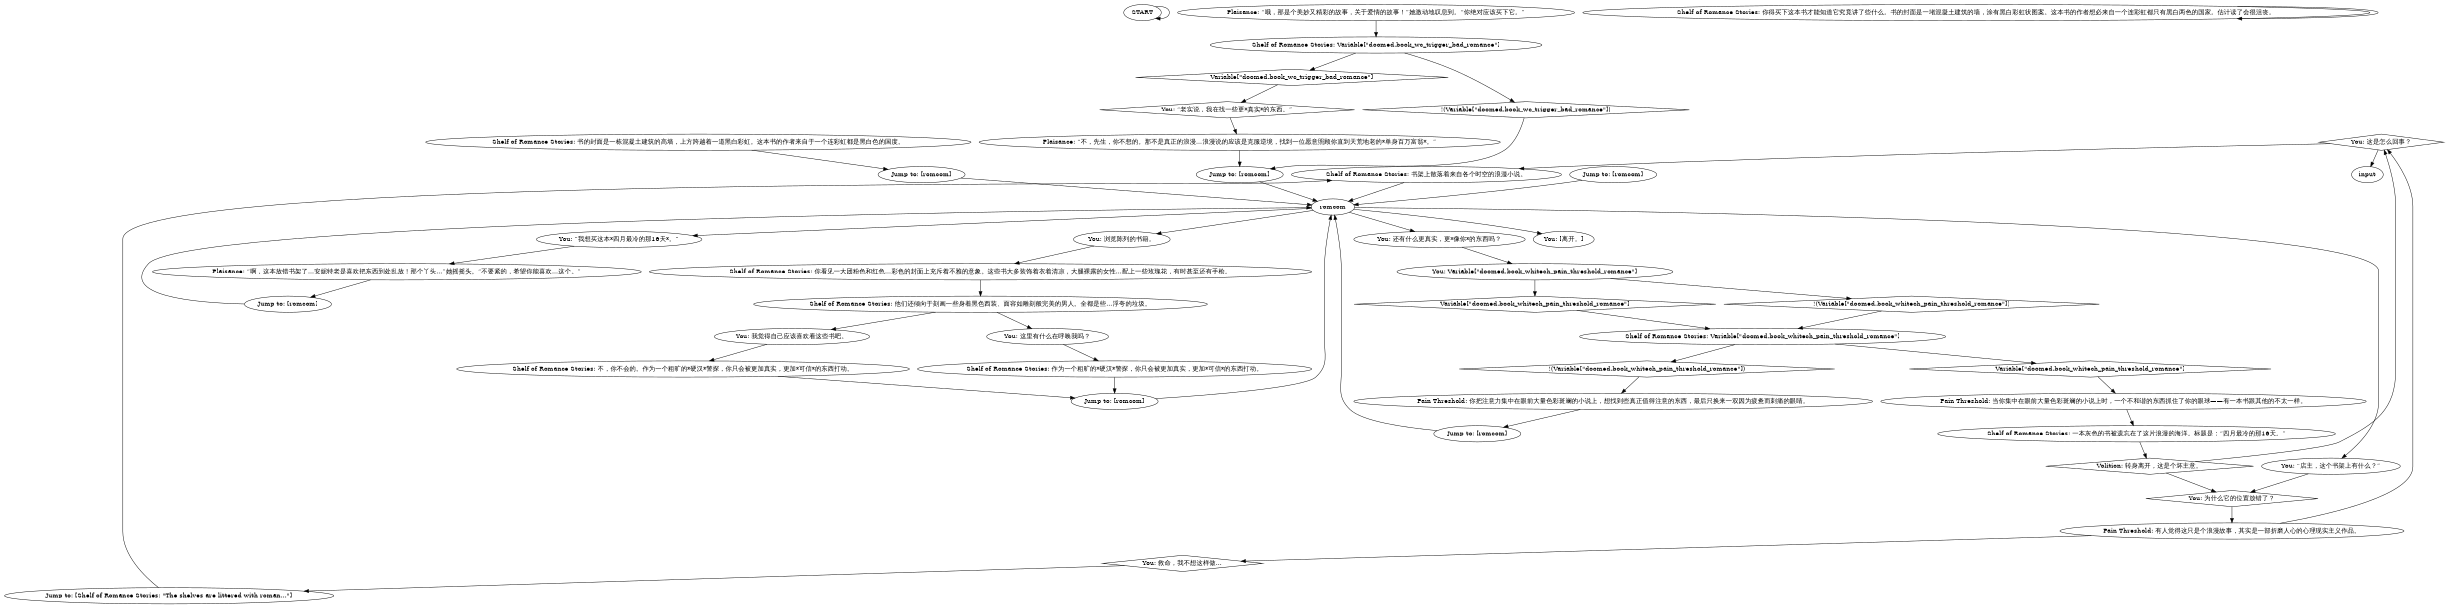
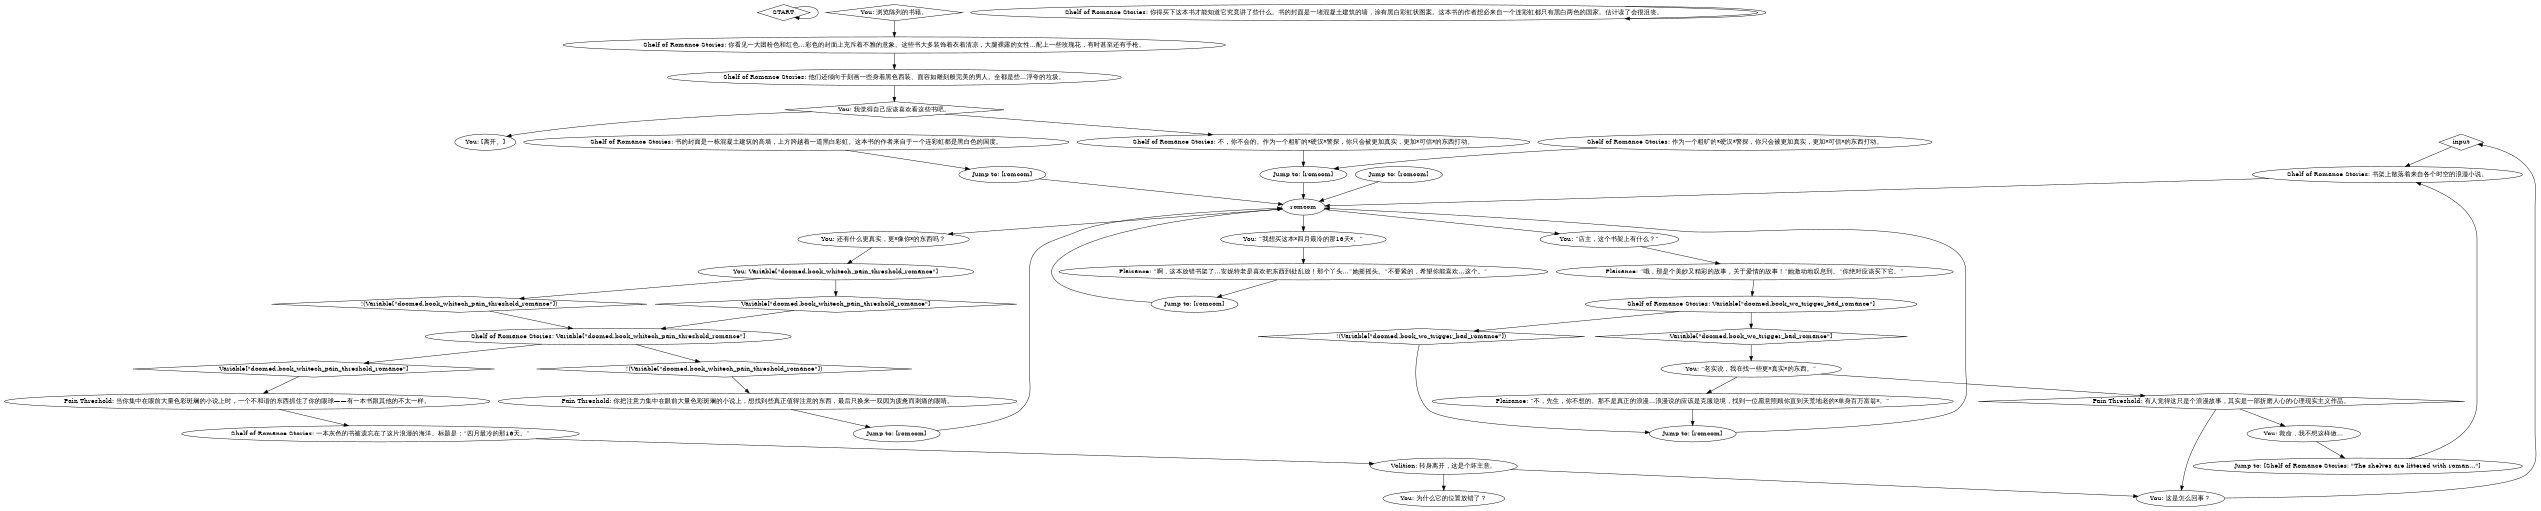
node "START": shape ellipse -> diamond
node "You: “老实说，我在找一些更*真实*的东西。”": shape diamond -> ellipse
node "You: 这是怎么回事？": shape diamond -> ellipse
edge "You: 这是怎么回事？" -> "Shelf of Romance Stories: 书架上散落着来自各个时空的浪漫小说。": now "input" -> "Shelf of Romance Stories: 书架上散落着来自各个时空的浪漫小说。"
node "input": shape ellipse -> diamond
edge "romcom" -> "You: [离开。]": now "You: 我觉得自己应该喜欢看这些书吧。" -> "You: [离开。]"
edge "romcom" -> "You: 浏览陈列的书籍。": removed
node "You: 浏览陈列的书籍。": shape ellipse -> diamond
node "You: 我觉得自己应该喜欢看这些书吧。": shape ellipse -> diamond
node "You: 这里有什么在呼唤我吗？": removed
node "Volition: 转身离开，这是个坏主意。": shape diamond -> ellipse
edge "You: “店主，这个书架上有什么？”" -> "You: 为什么它的位置放错了？": now "You: “店主，这个书架上有什么？”" -> "Plaisance: “哦，那是个美妙又精彩的故事，关于爱情的故事！”她激动地叹息到。“你绝对应该买下它。”"
node "You: 为什么它的位置放错了？": shape diamond -> ellipse
edge "You: 为什么它的位置放错了？" -> "Pain Threshold: 有人觉得这只是个浪漫故事，其实是一部折磨人心的心理现实主义作品。": now "You: “老实说，我在找一些更*真实*的东西。”" -> "Pain Threshold: 有人觉得这只是个浪漫故事，其实是一部折磨人心的心理现实主义作品。"
node "Pain Threshold: 有人觉得这只是个浪漫故事，其实是一部折磨人心的心理现实主义作品。": shape ellipse -> diamond
node "You: 救命，我不想这样做…": shape diamond -> ellipse
